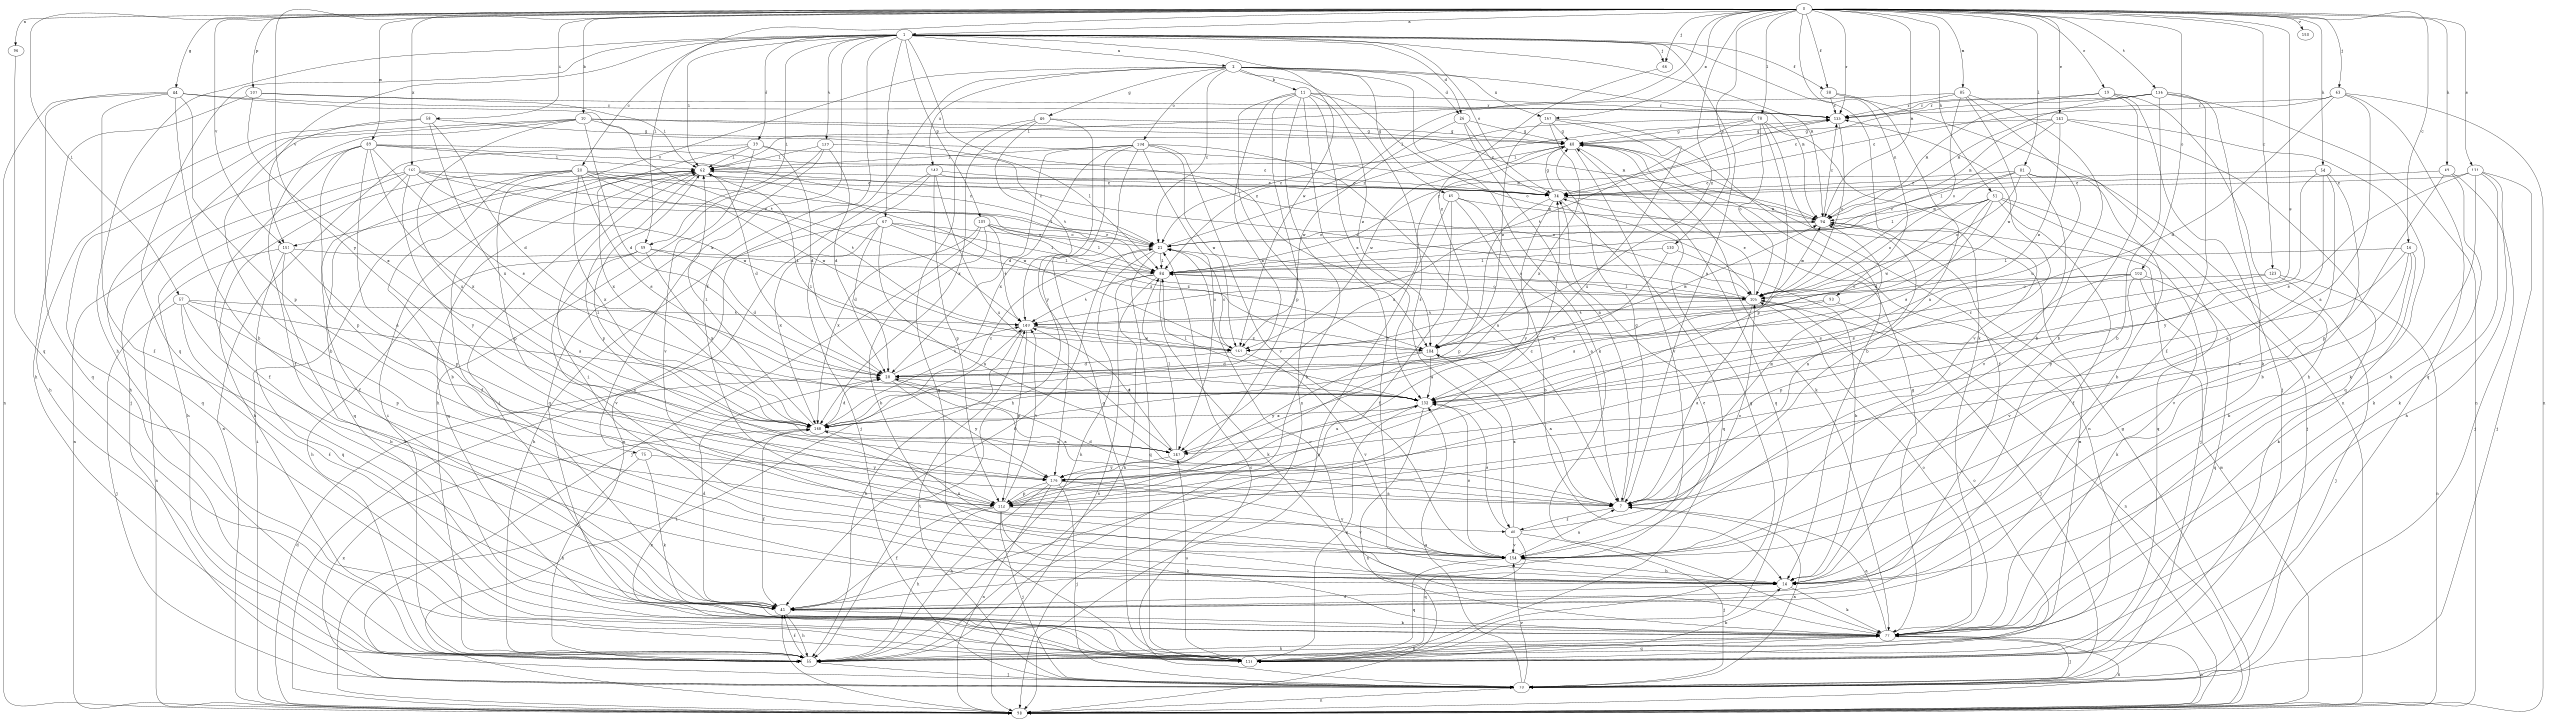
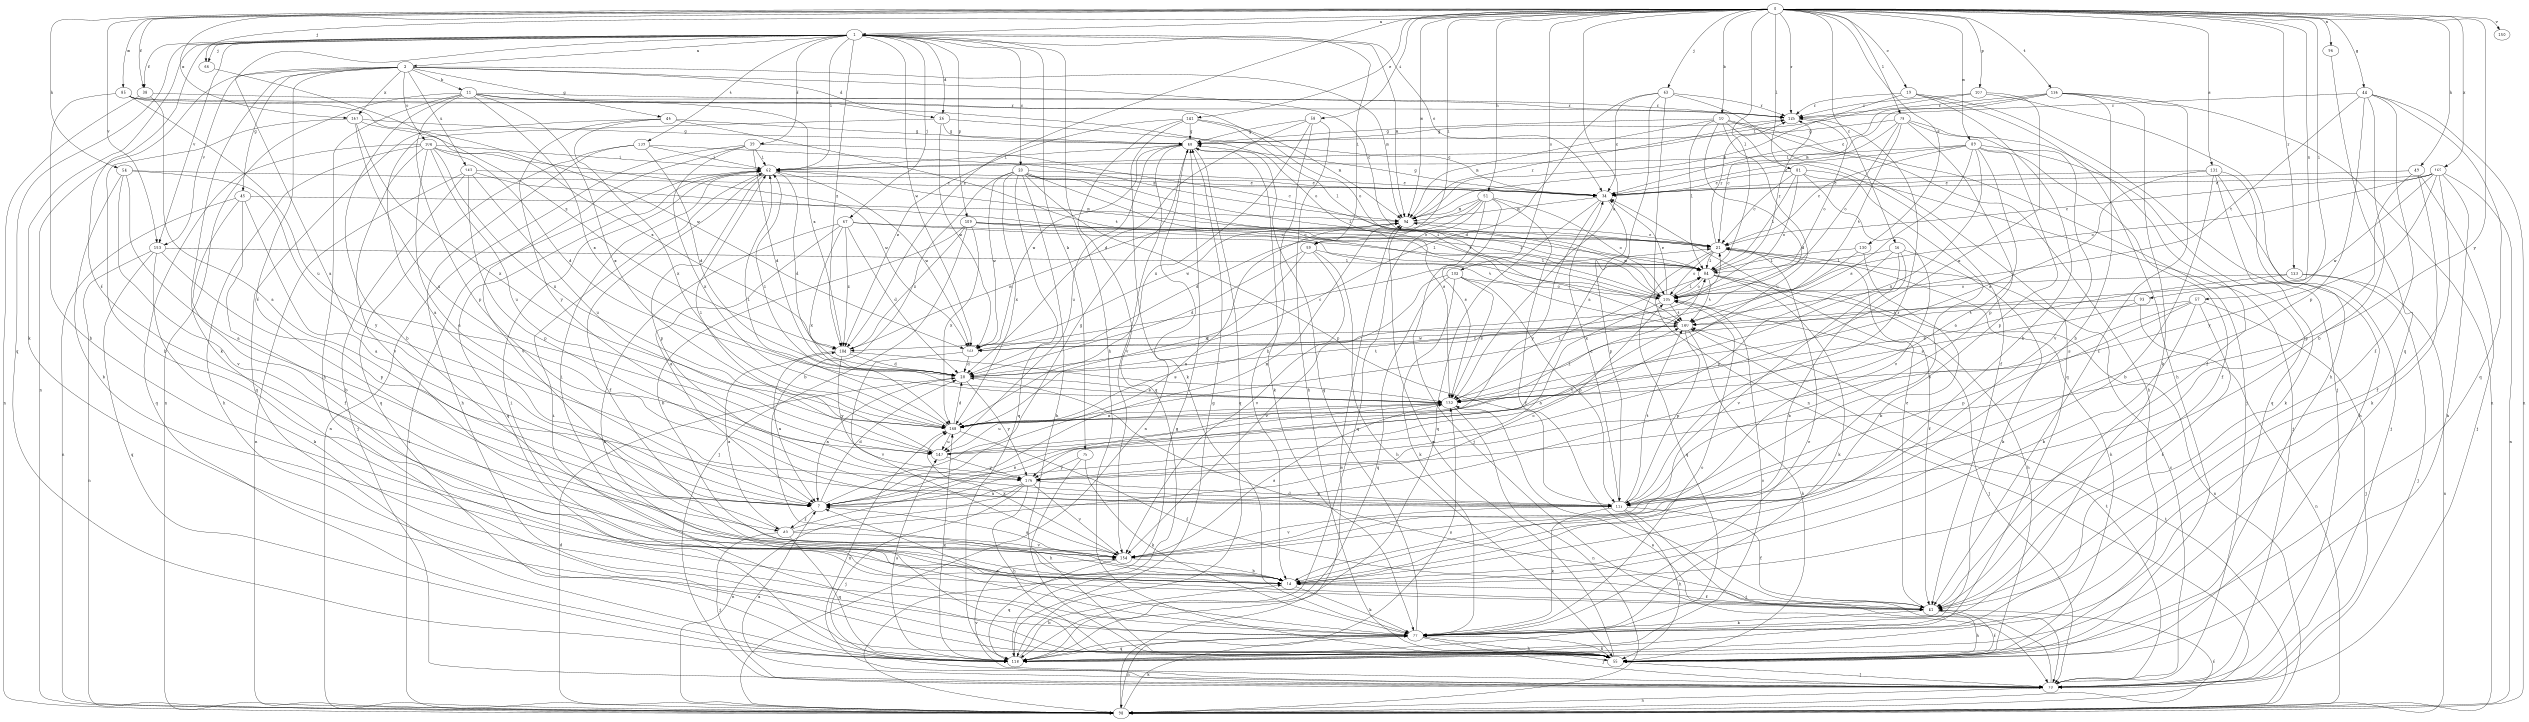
edge "85" -> "62": removed, label "i"
edge "153" -> "176": now "153" -> "112"
